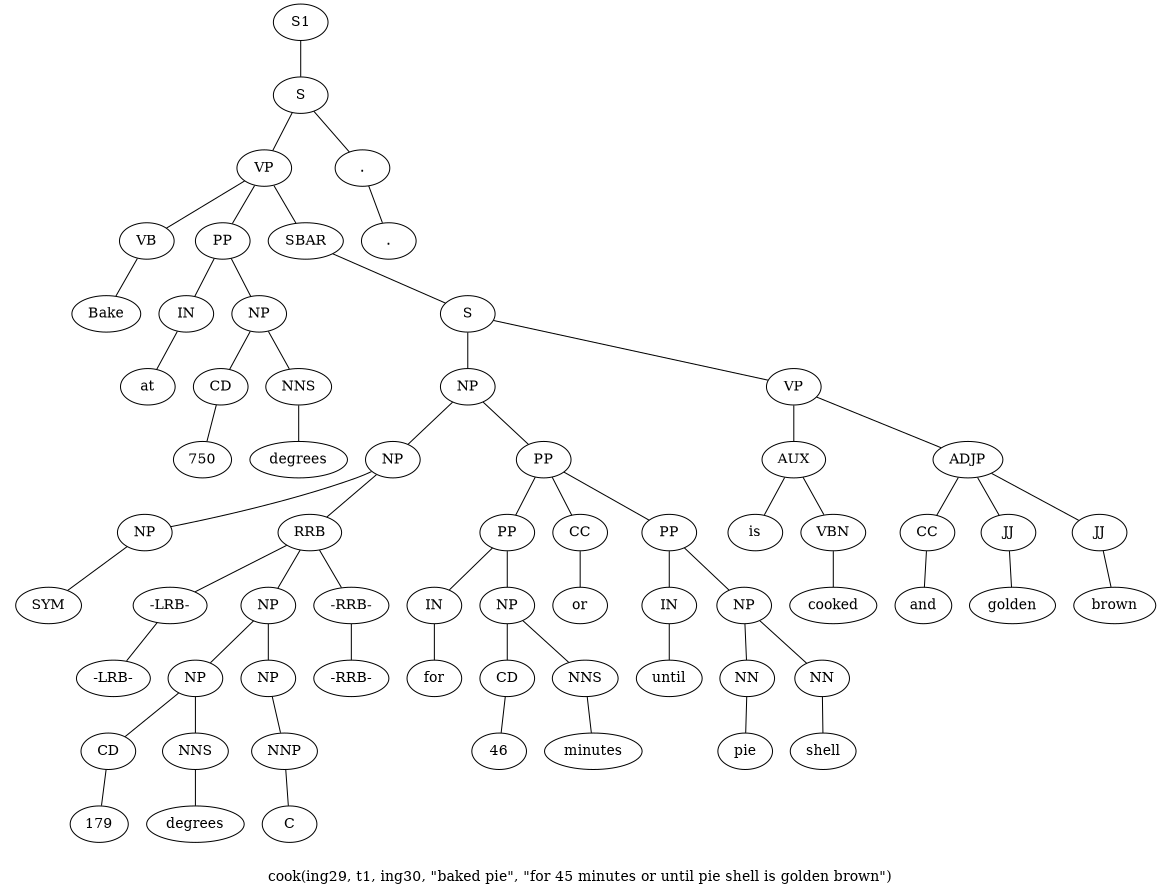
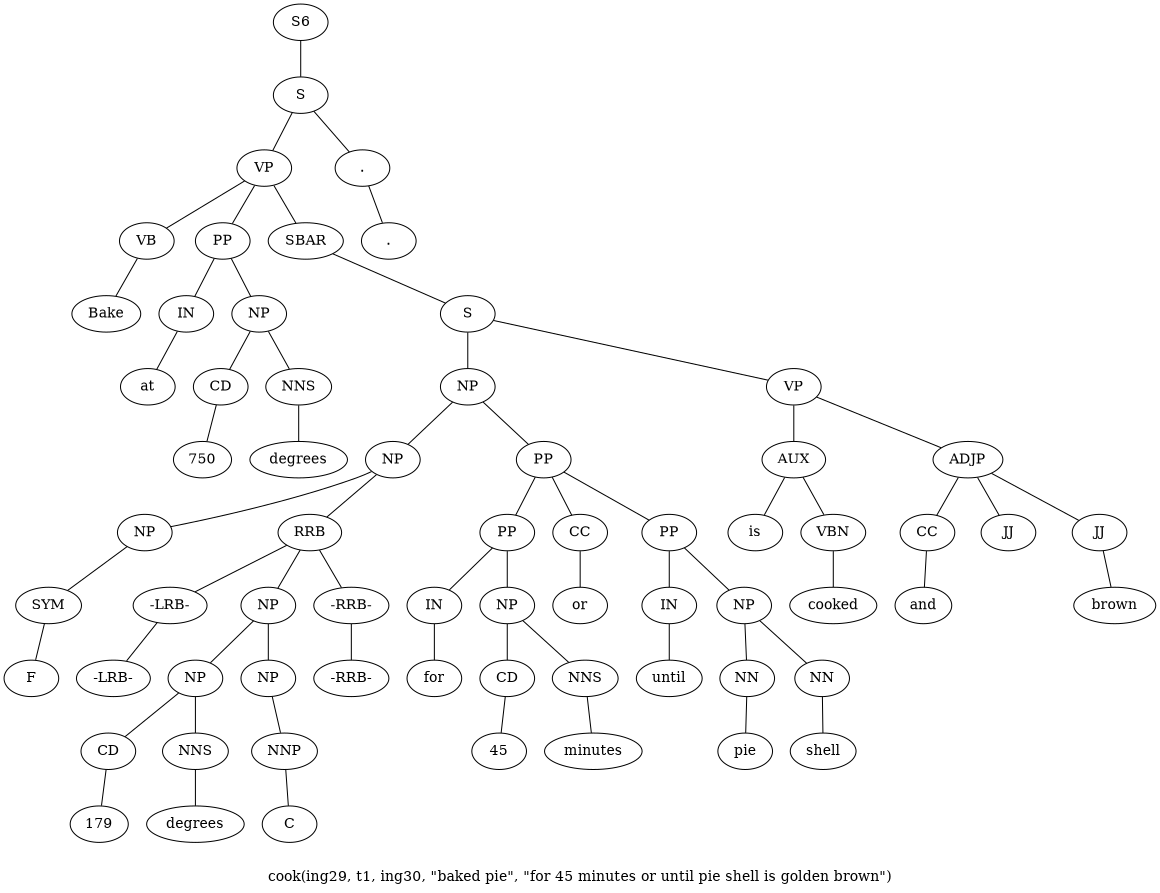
node "S1": label "S1" -> "S6"
node "golden": removed
node "F": added
node "46": label "46" -> "45"
